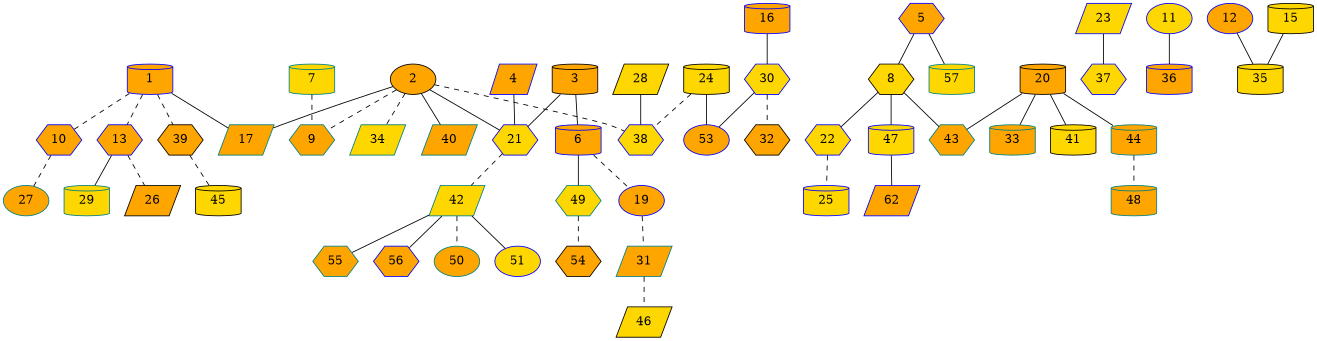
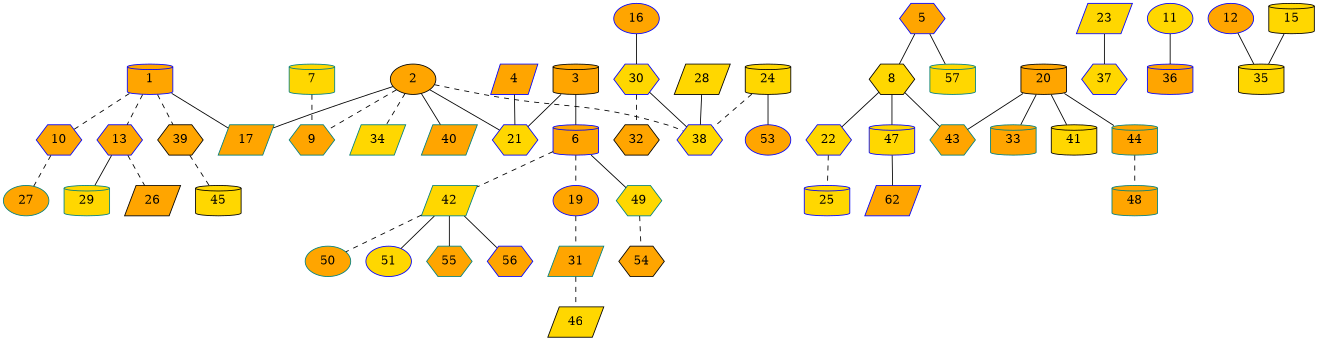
node "16": shape cylinder -> ellipse
edge "30" -- "53": now "30" -- "38"
edge "21" -- "42": now "6" -- "42"
